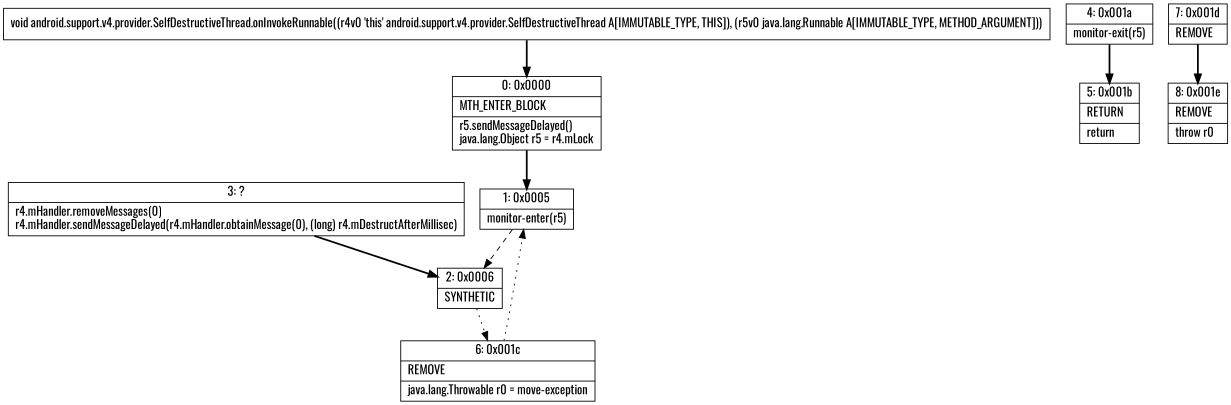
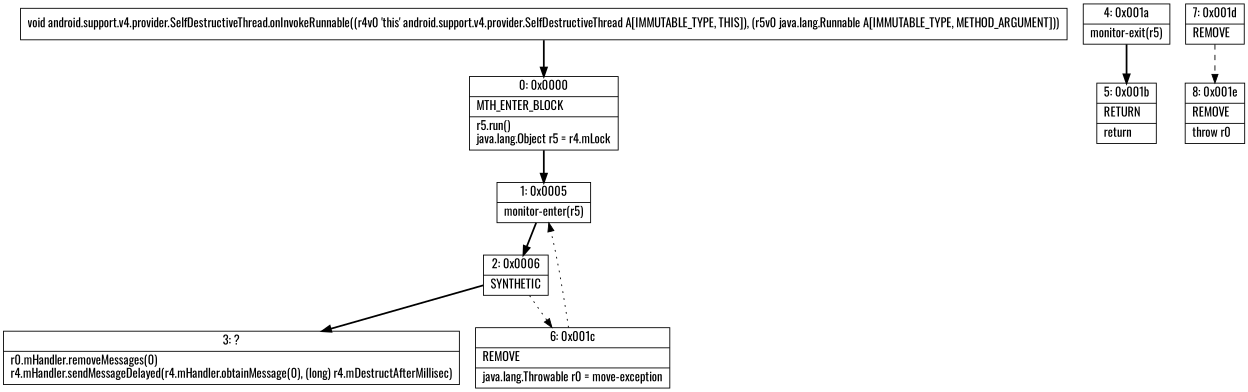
edge "7: 0x001d" -> "8: 0x001e": style bold -> dashed
node "0: 0x0000": text "r5.sendMessageDelayed()" -> "r5.run()"
node "3: ?": text "r4.mHandler.removeMessages(0)" -> "r0.mHandler.removeMessages(0)"
edge "1: 0x0005" -> "2: 0x0006": style dashed -> bold
edge "3: ?" -> "2: 0x0006": reversed
